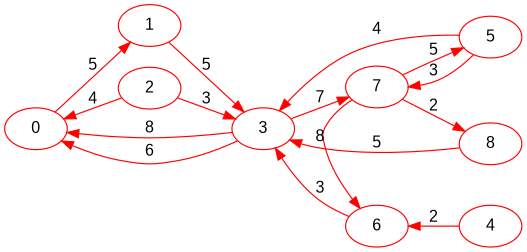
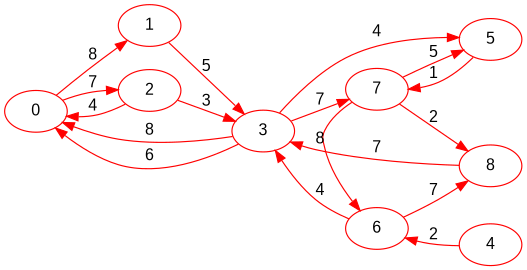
edge "5" -> "3": reversed
edge "0" -> "1": label "5" -> "8"
edge "5" -> "7": label "3" -> "1"
edge "0" -> "2": added, label "7"
edge "8" -> "3": label "5" -> "7"
edge "6" -> "3": label "3" -> "4"
edge "6" -> "8": added, label "7"
